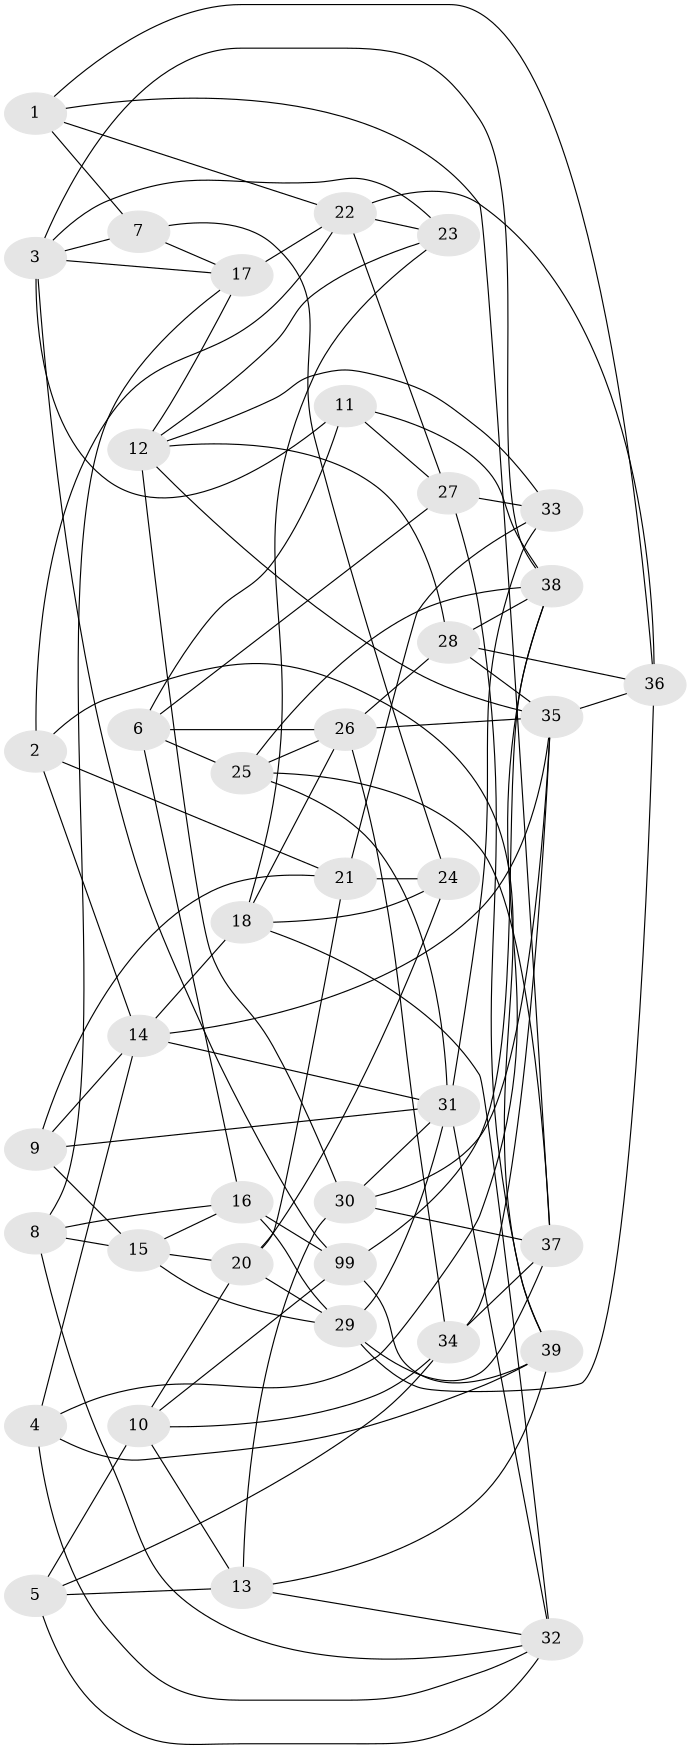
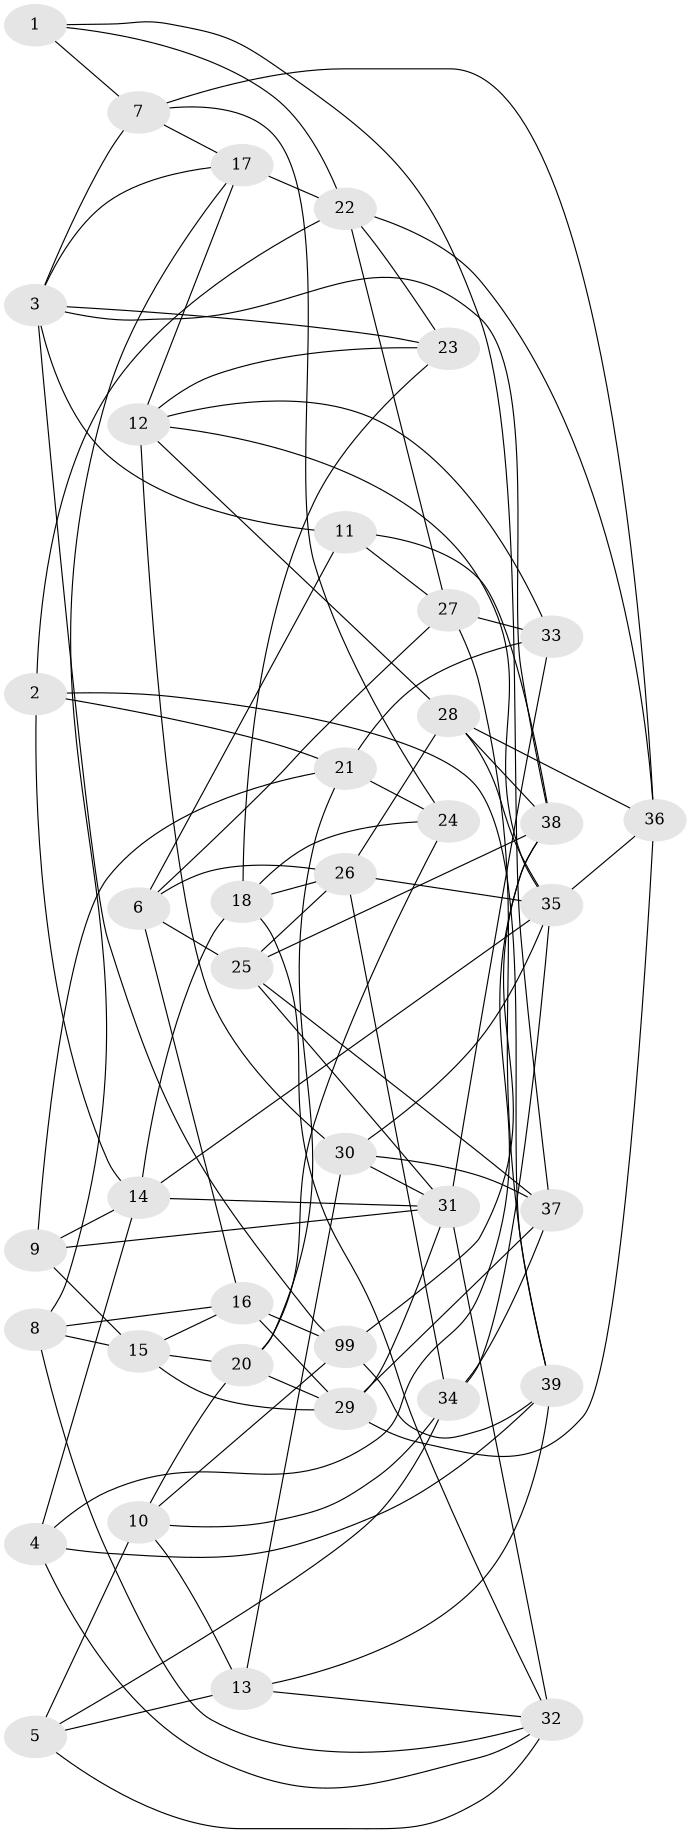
edge "1" -- "36": now "7" -- "36"
